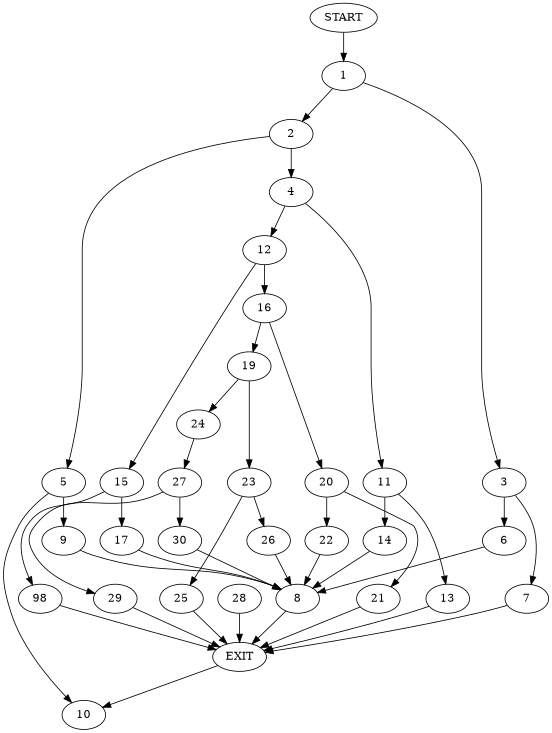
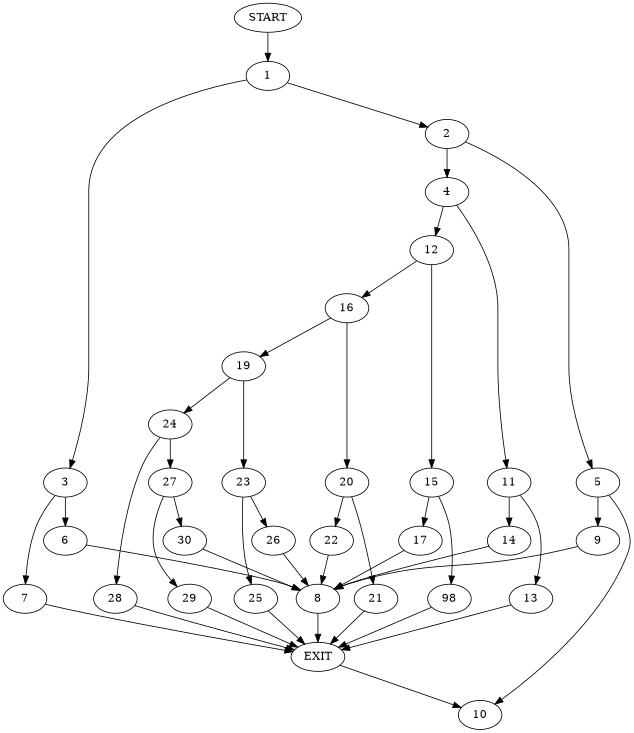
edge "24" -> "28": added
